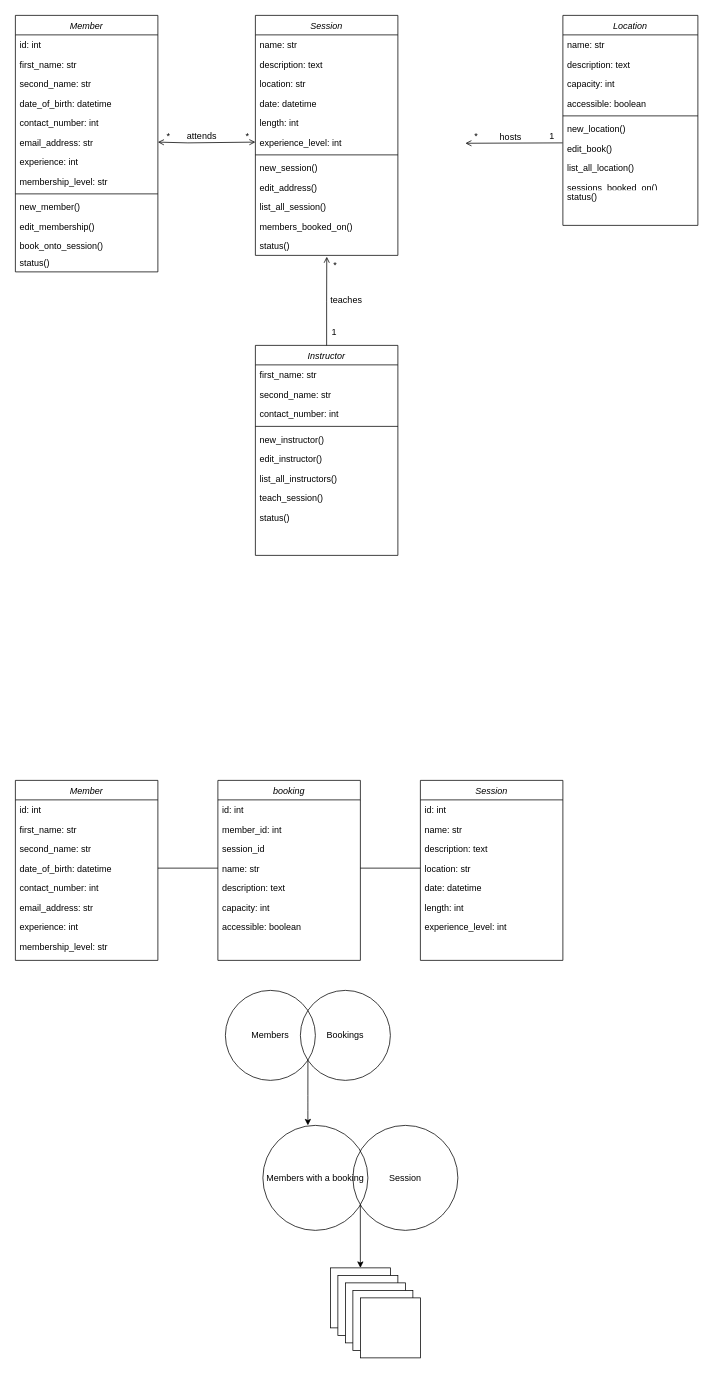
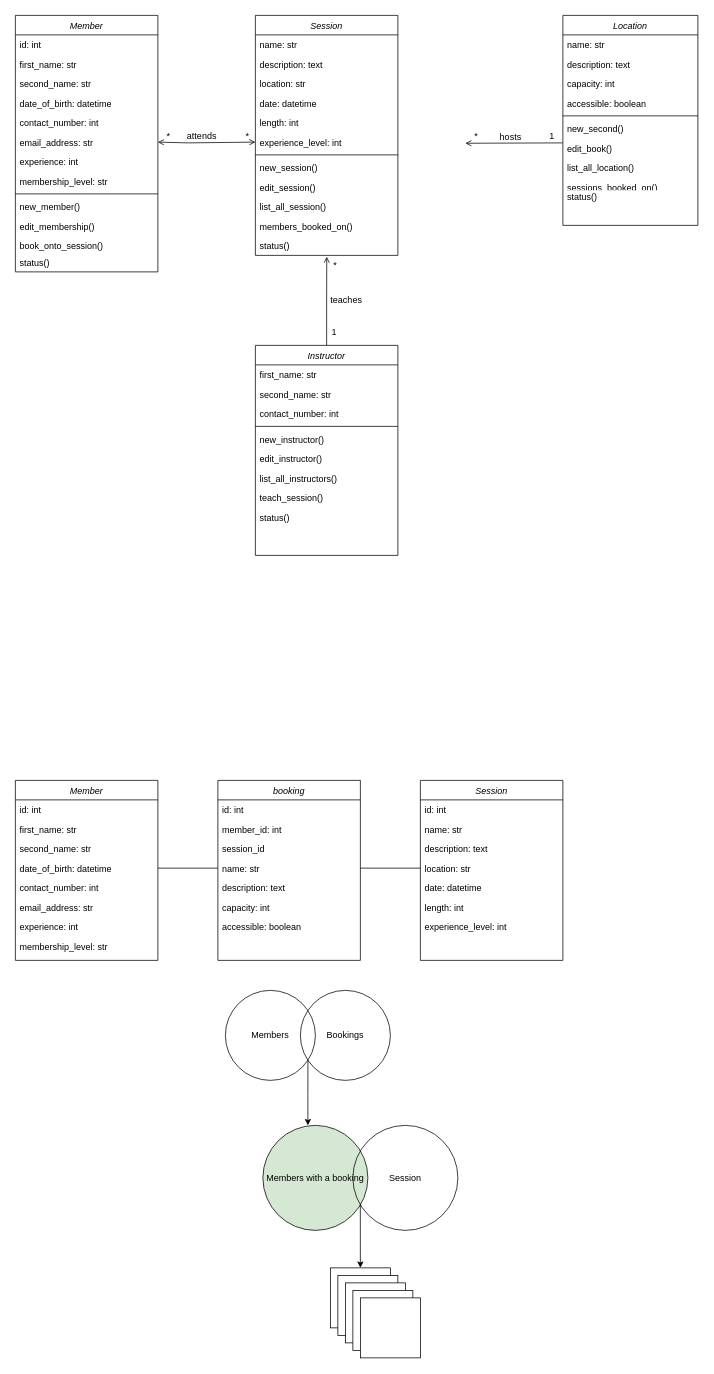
node "new_location()": label "new_location()" -> "new_second()"
node "edit_address()": label "edit_address()" -> "edit_session()"
node "Members with a booking": fillcolor #ffffff -> #d5e8d4
